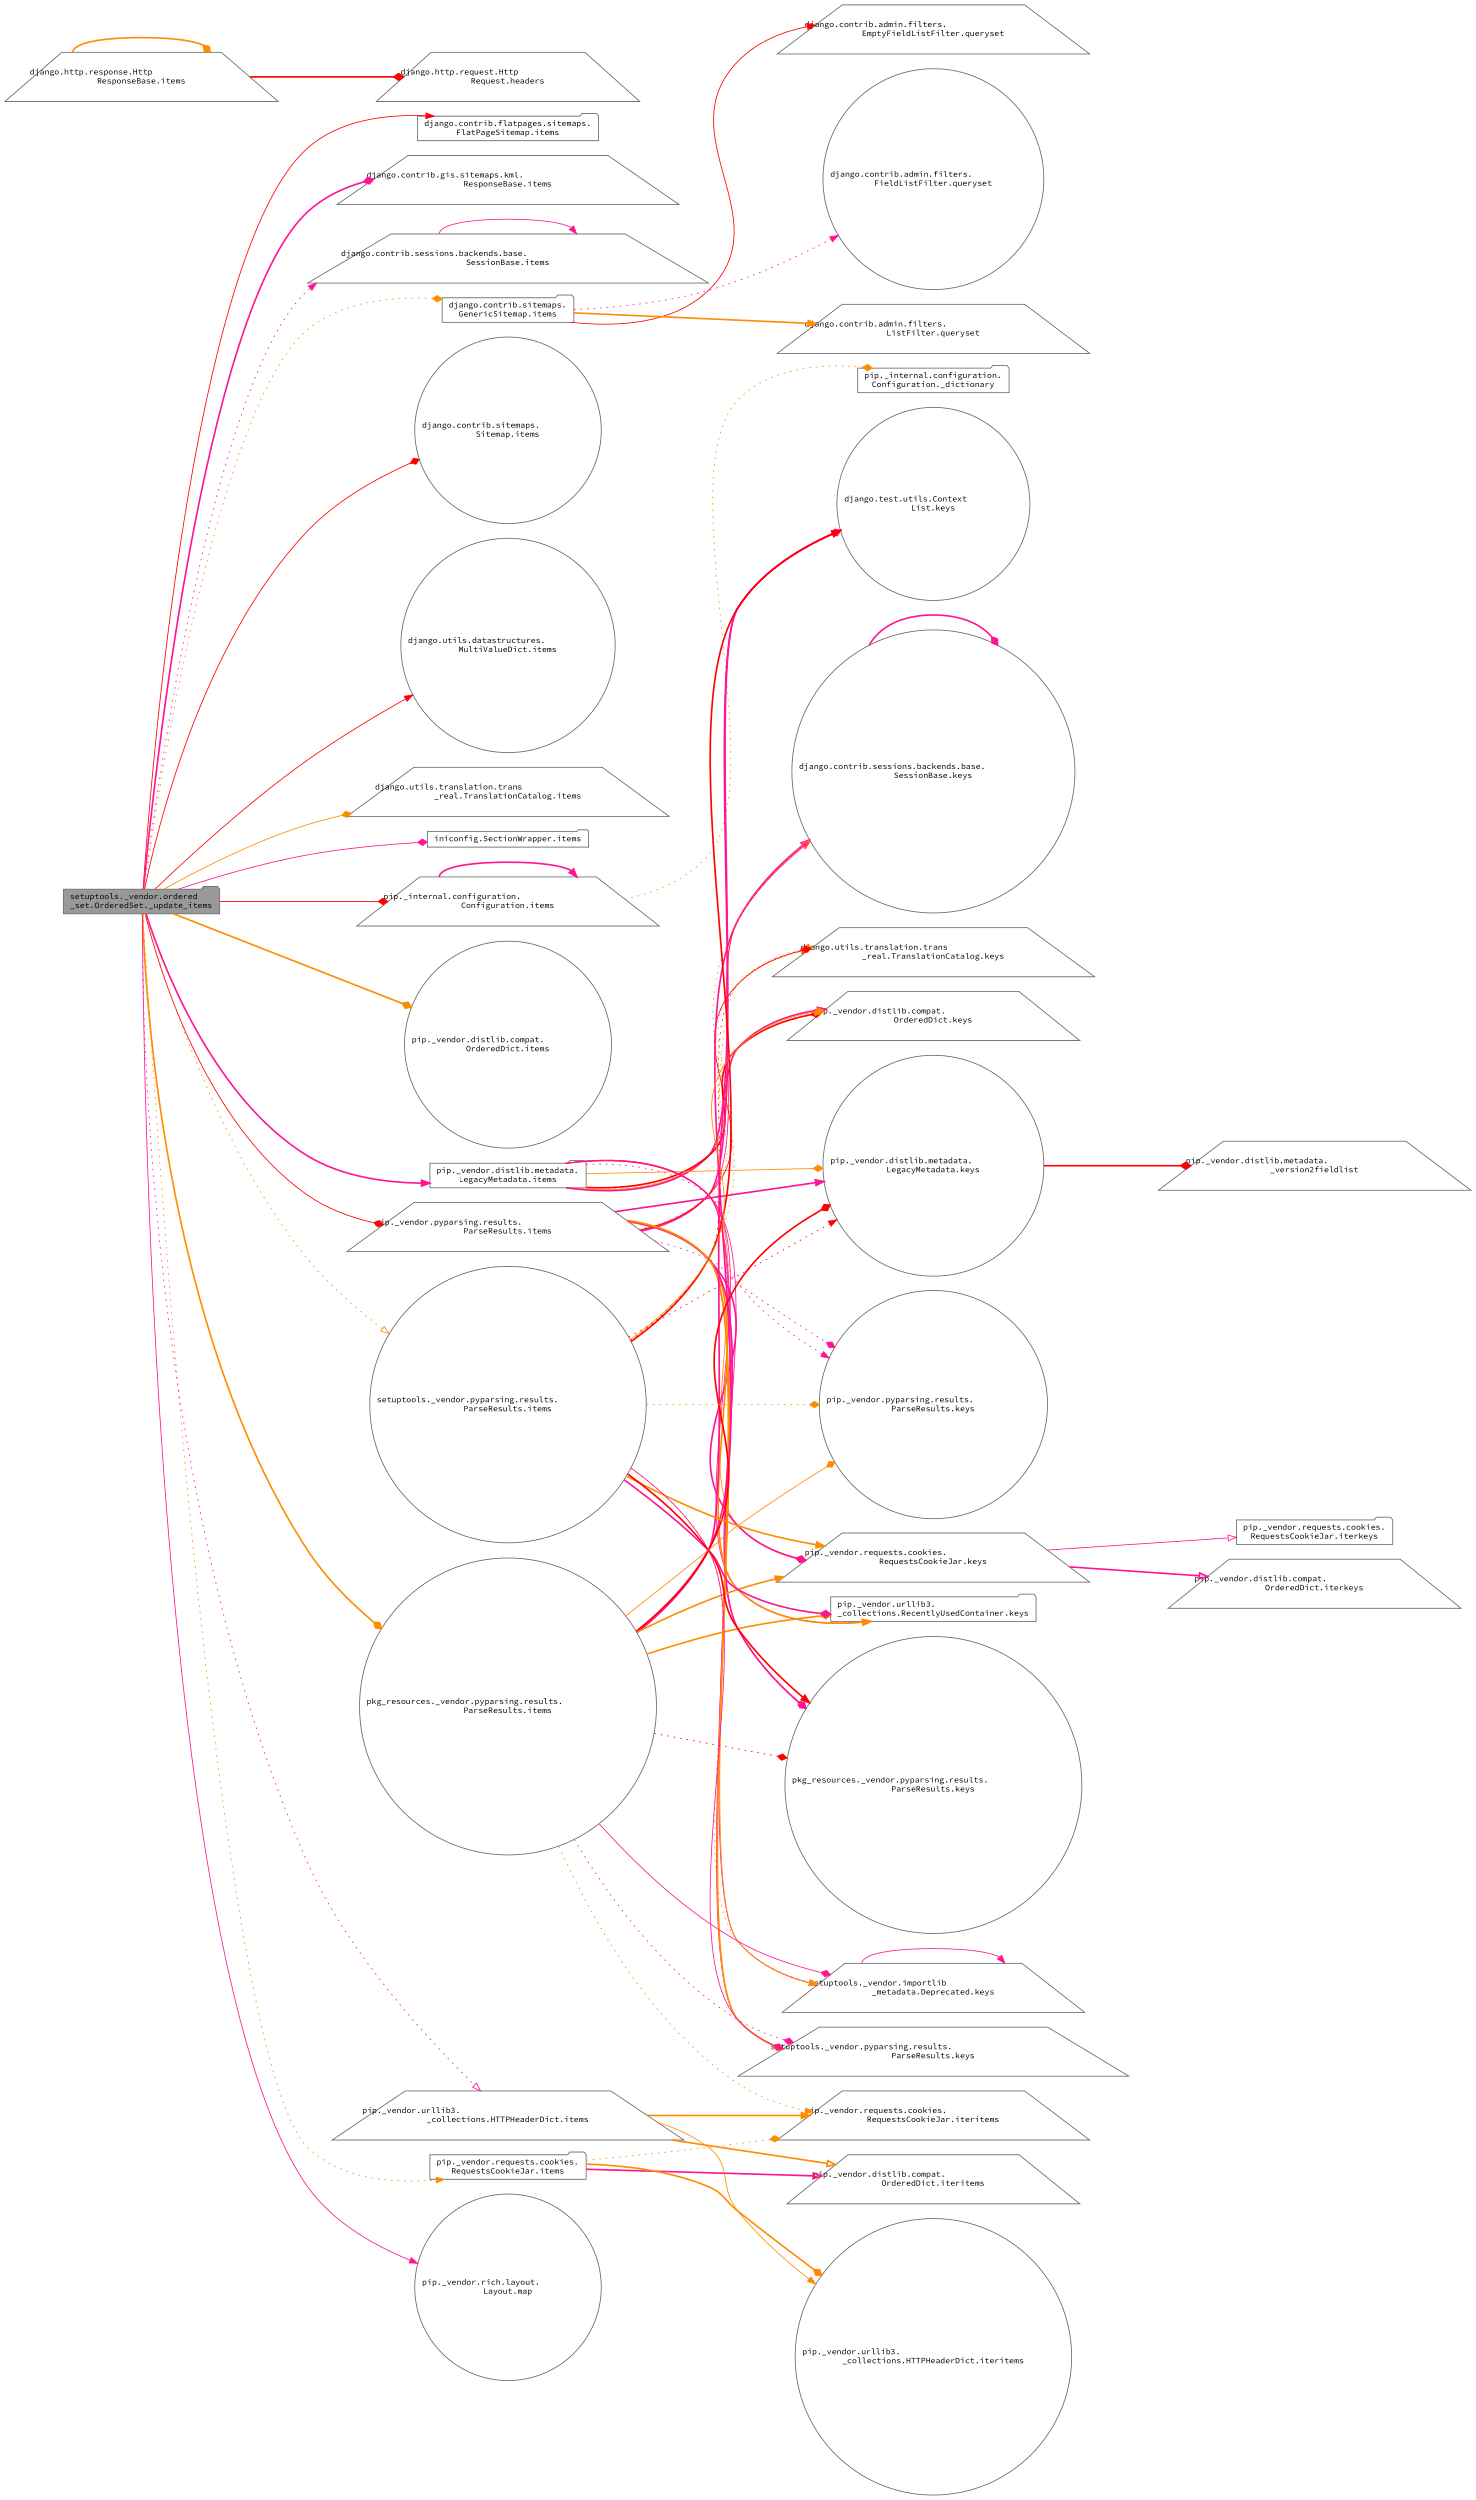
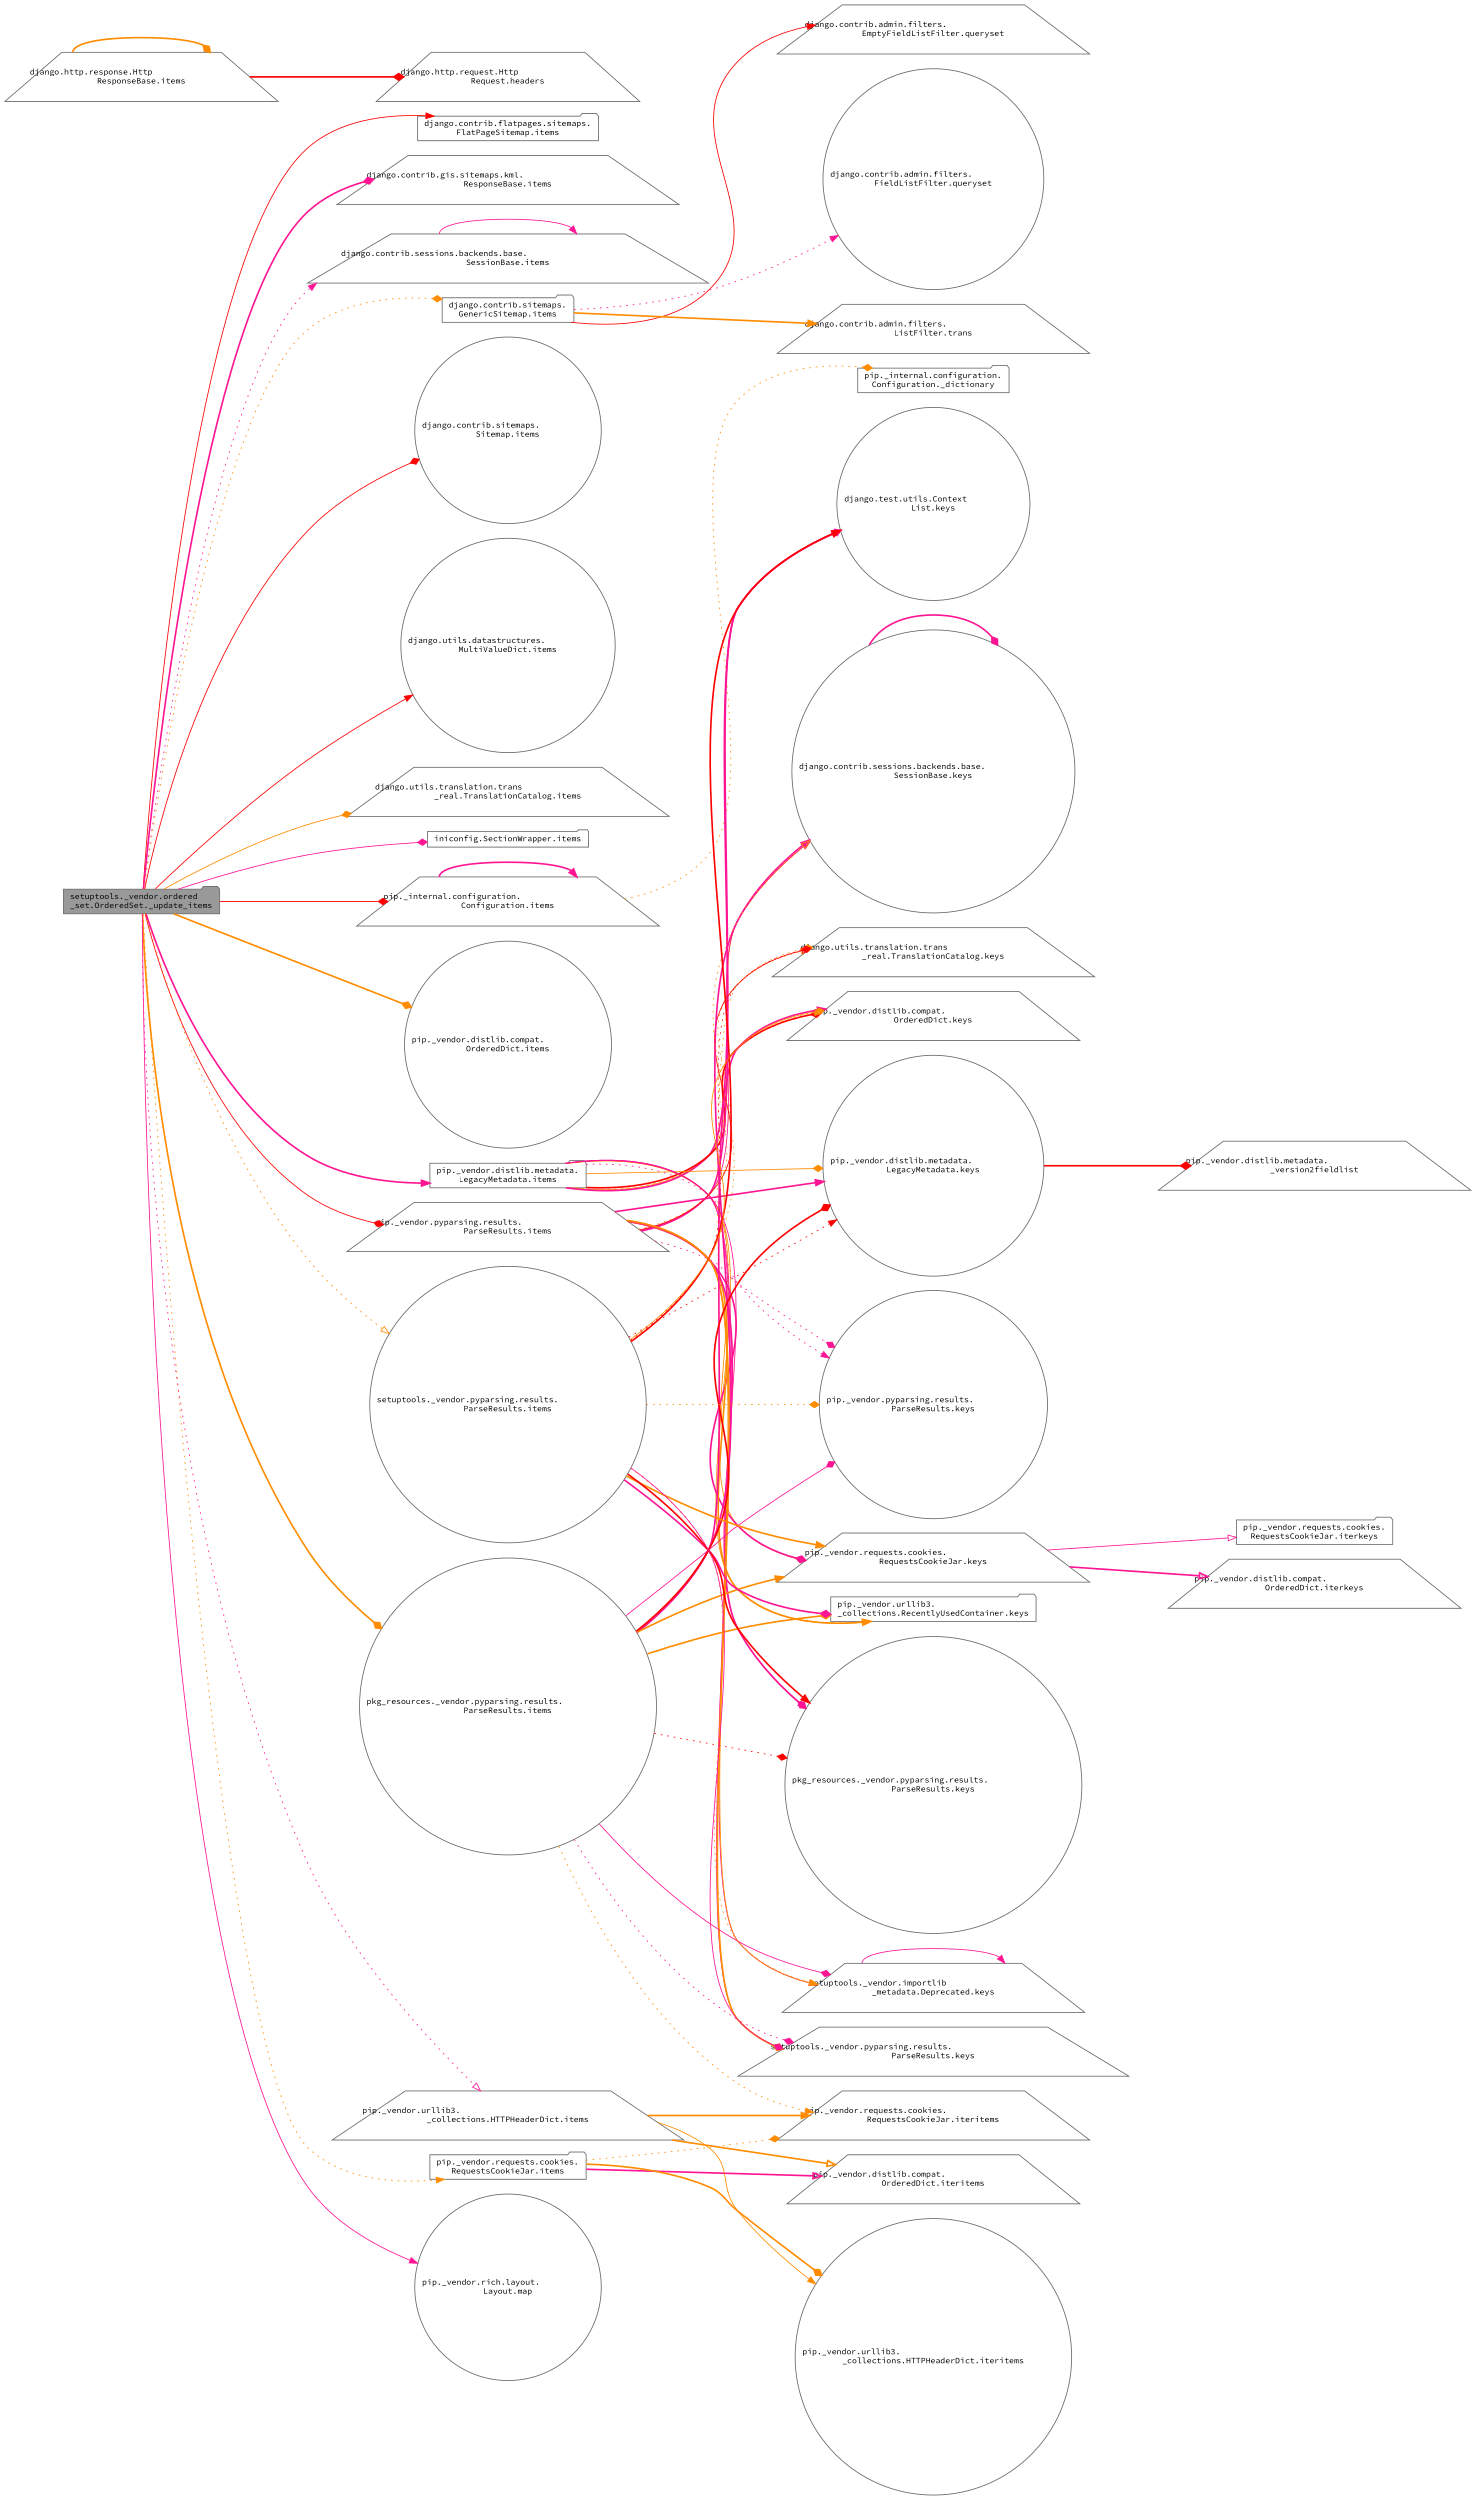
node "django.contrib.admin.filters. ListFilter.queryset": label "django.contrib.admin.filters. ListFilter.queryset" -> "django.contrib.admin.filters. ListFilter.trans"
edge "pip._vendor.distlib.metadata. LegacyMetadata.items" -> "pip._vendor.urllib3. _collections.RecentlyUsedContainer.keys": color deeppink -> darkorange
edge "pkg_resources._vendor.pyparsing.results. ParseResults.items" -> "pip._vendor.pyparsing.results. ParseResults.keys": color darkorange -> deeppink
